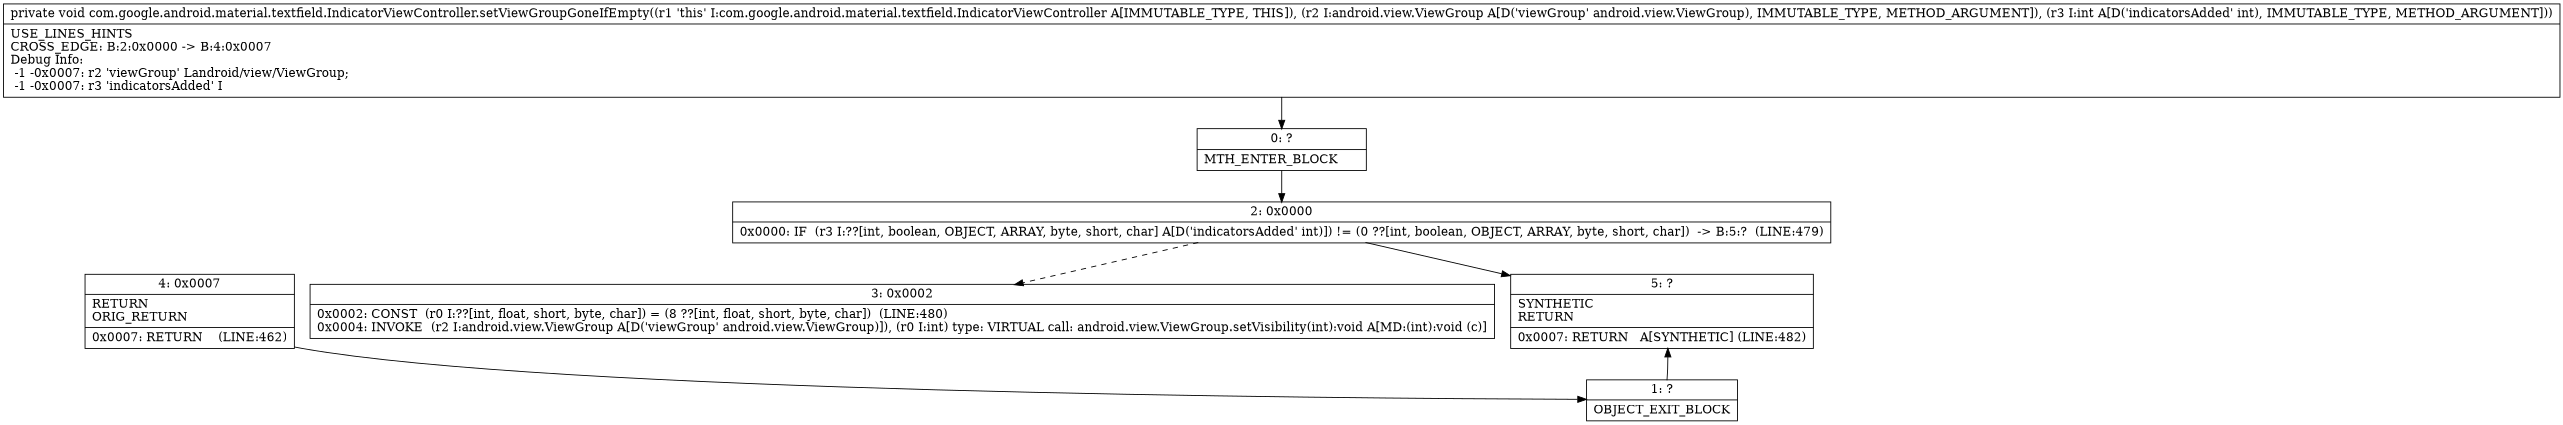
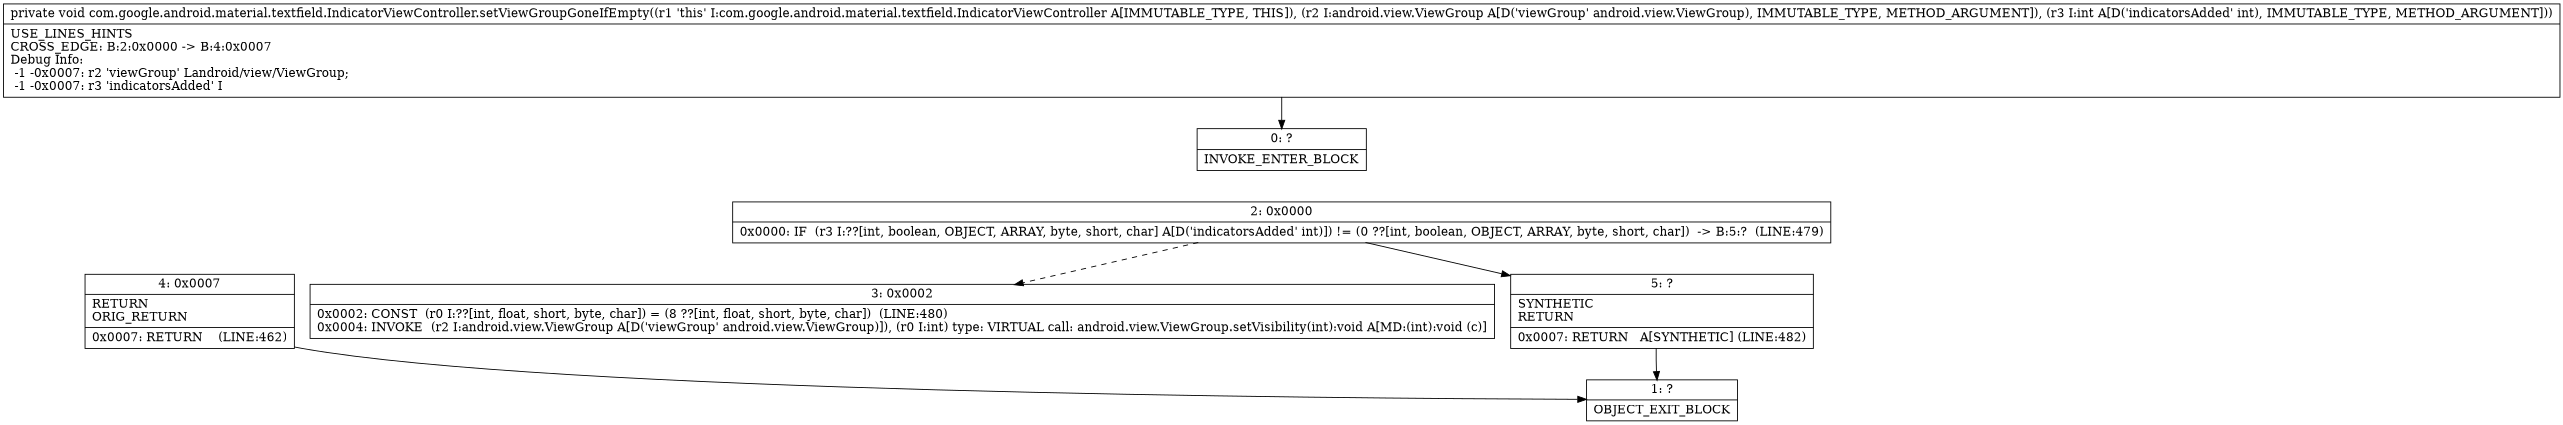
node "0: ?": text "MTH_ENTER_BLOCK" -> "INVOKE_ENTER_BLOCK"
edge "0: ?" -> "2: 0x0000": removed
edge "1: ?" -> "5: ?": reversed
